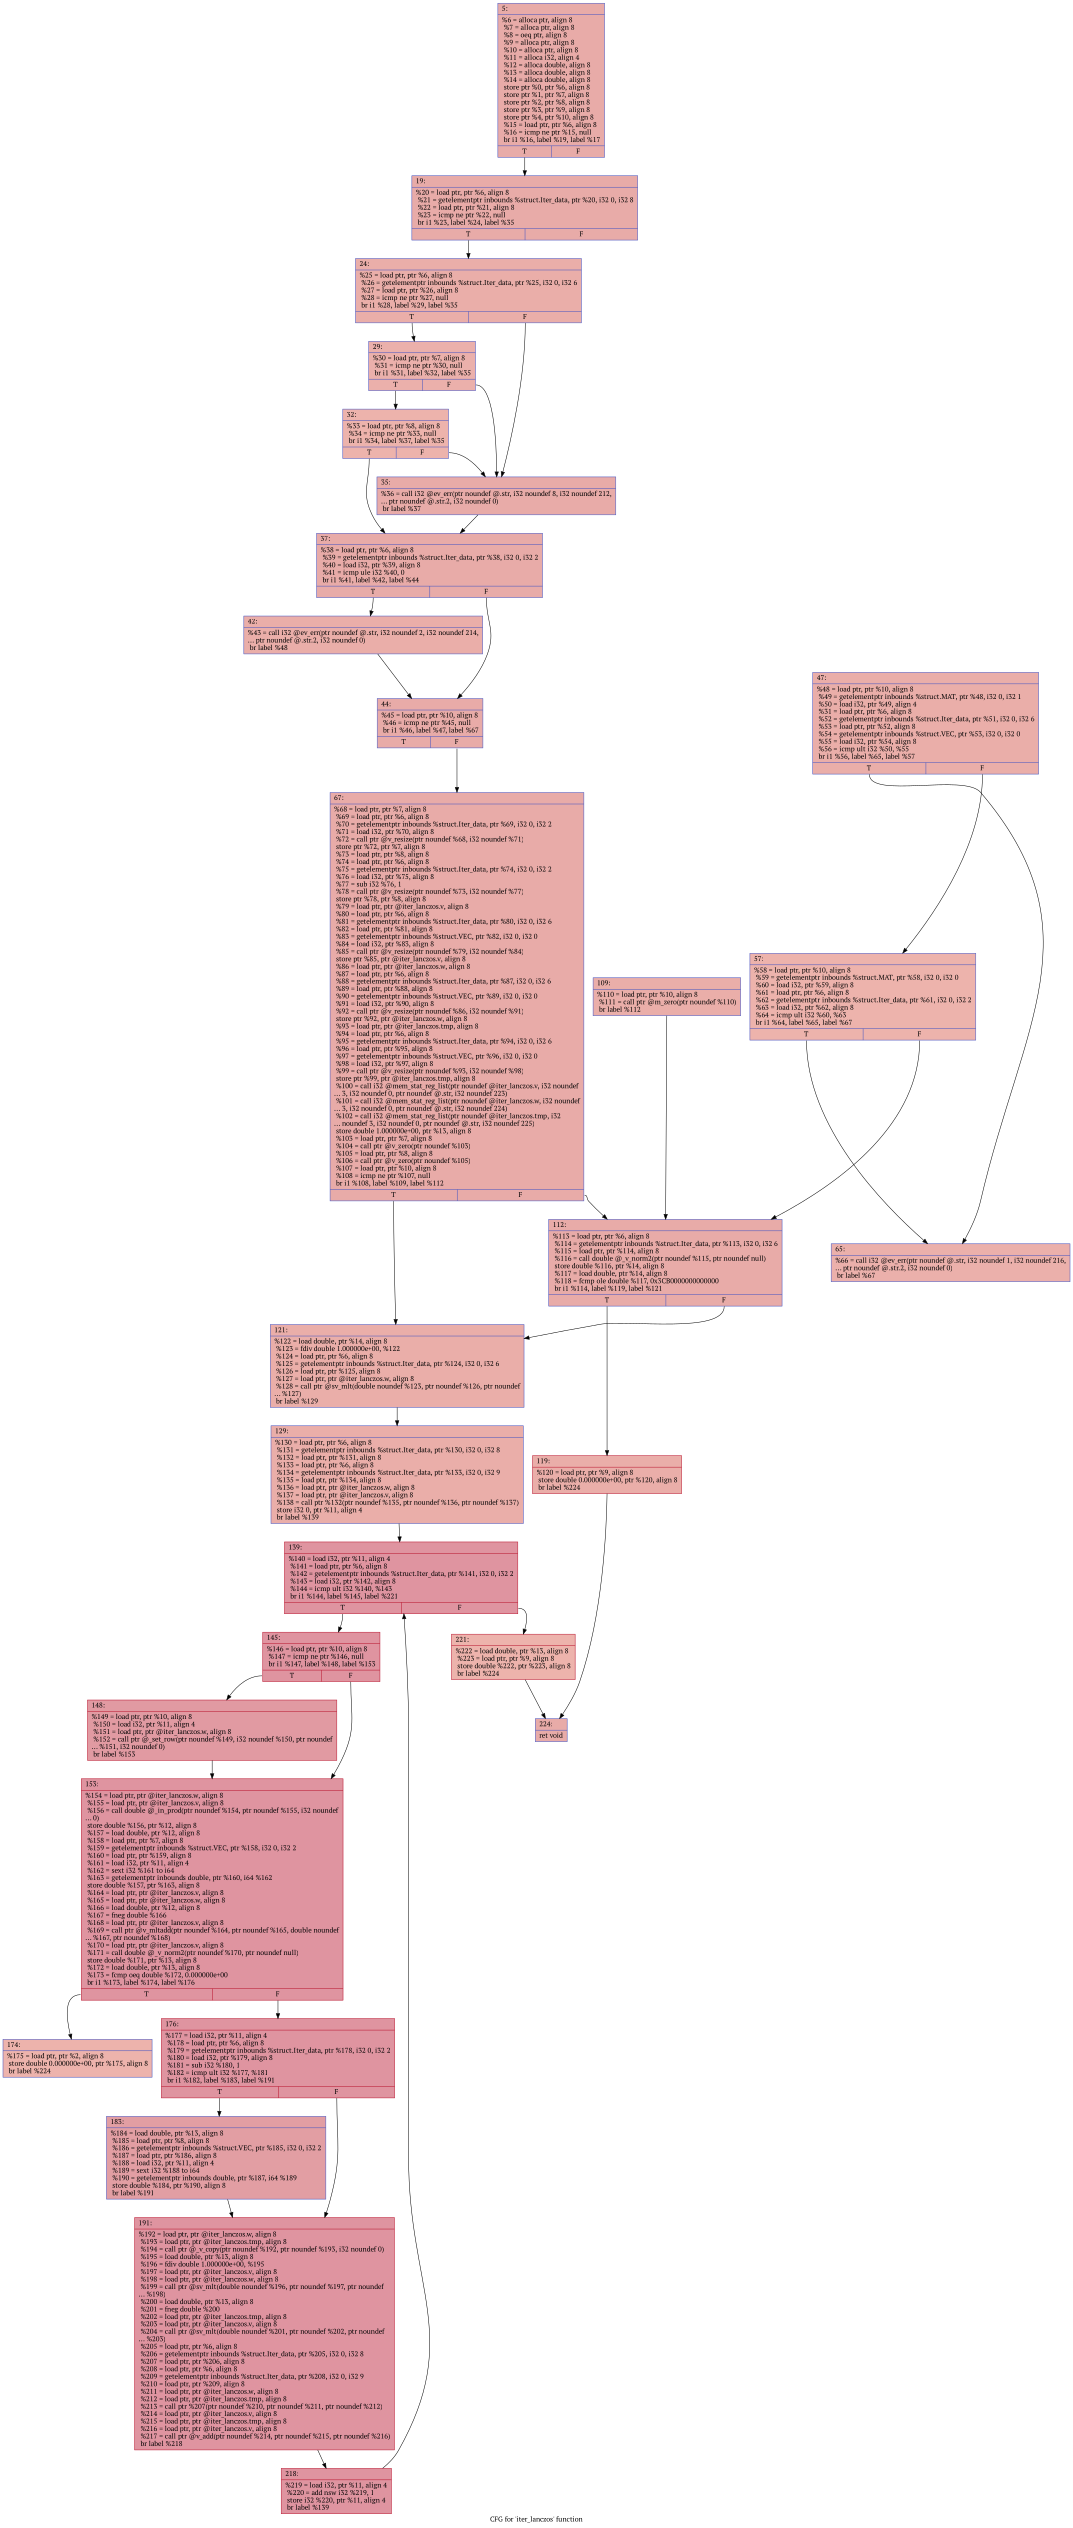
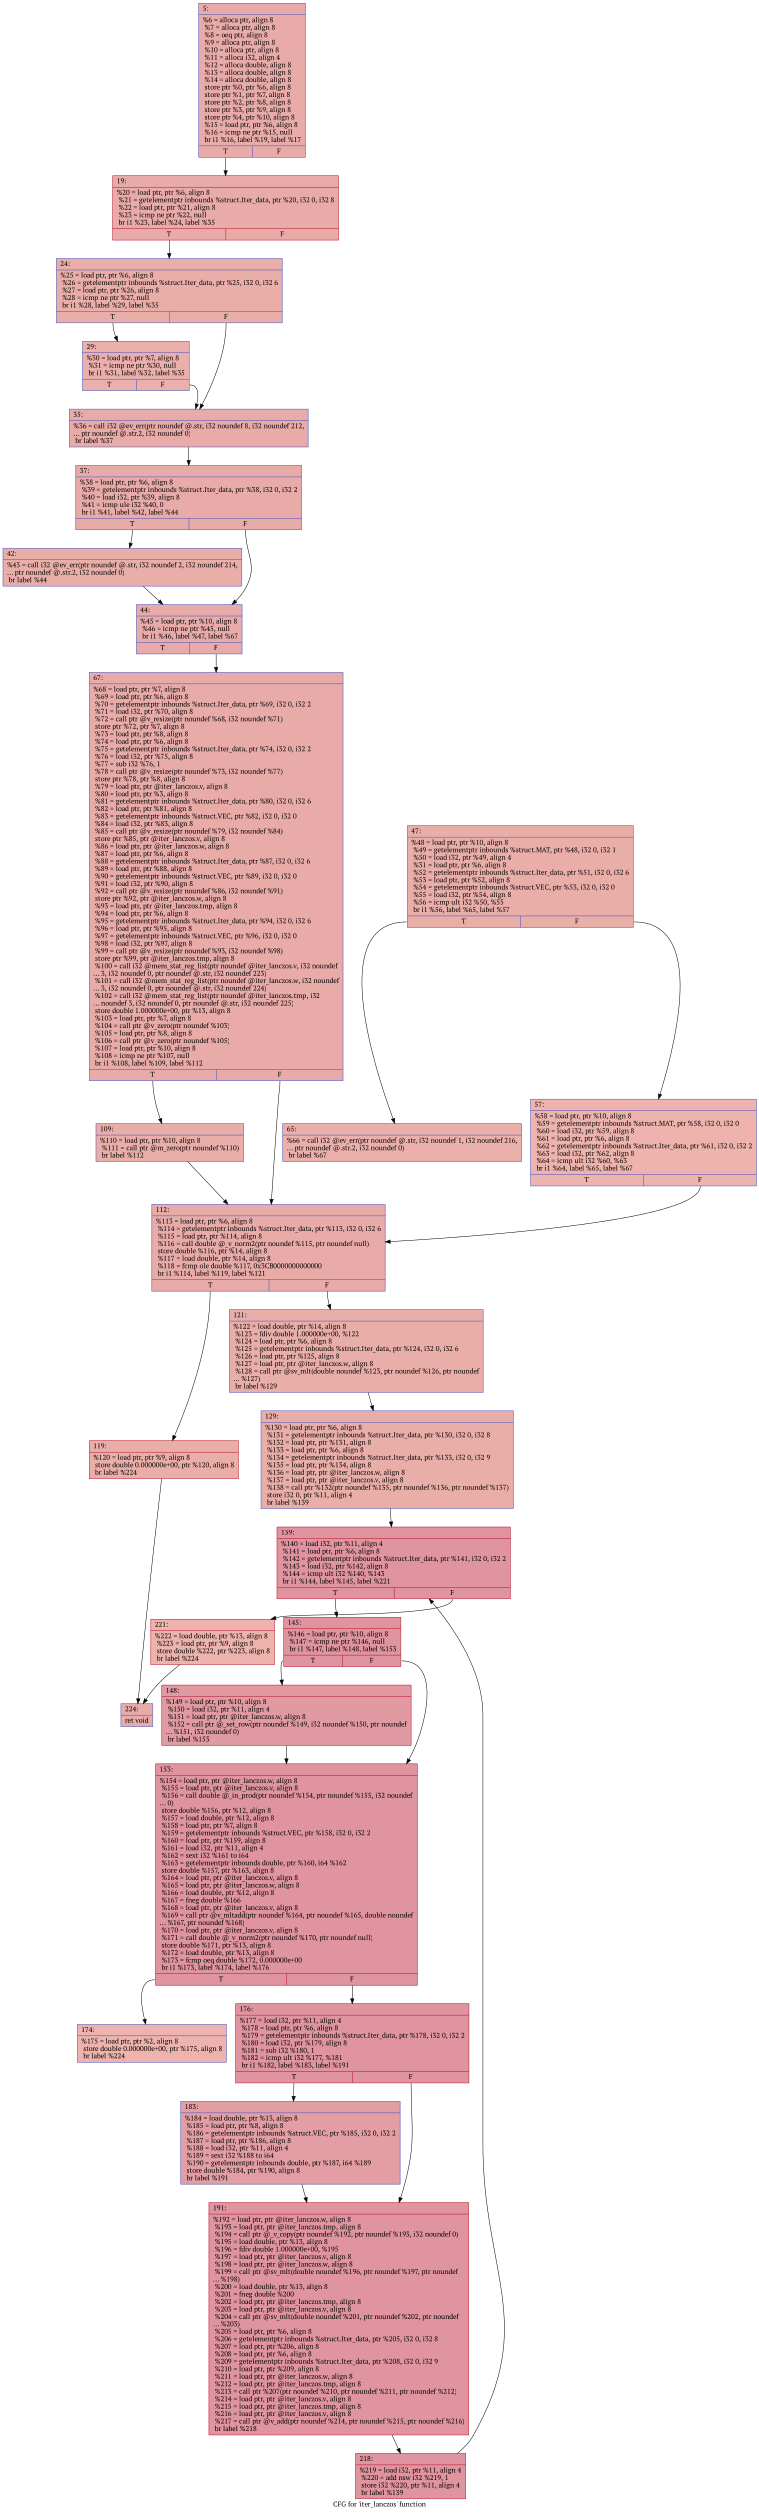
node "19:": color #3d50c3ff -> #b70d28ff
node "32:": removed
node "42:": text "br label %48" -> "br label %44"
node "67:": text "%80 = load ptr, ptr %6, align 8" -> "%80 = load ptr, ptr %3, align 8"
edge "57:" -> "65:": removed
edge "67:" -> "121:": now "67:" -> "109:"
